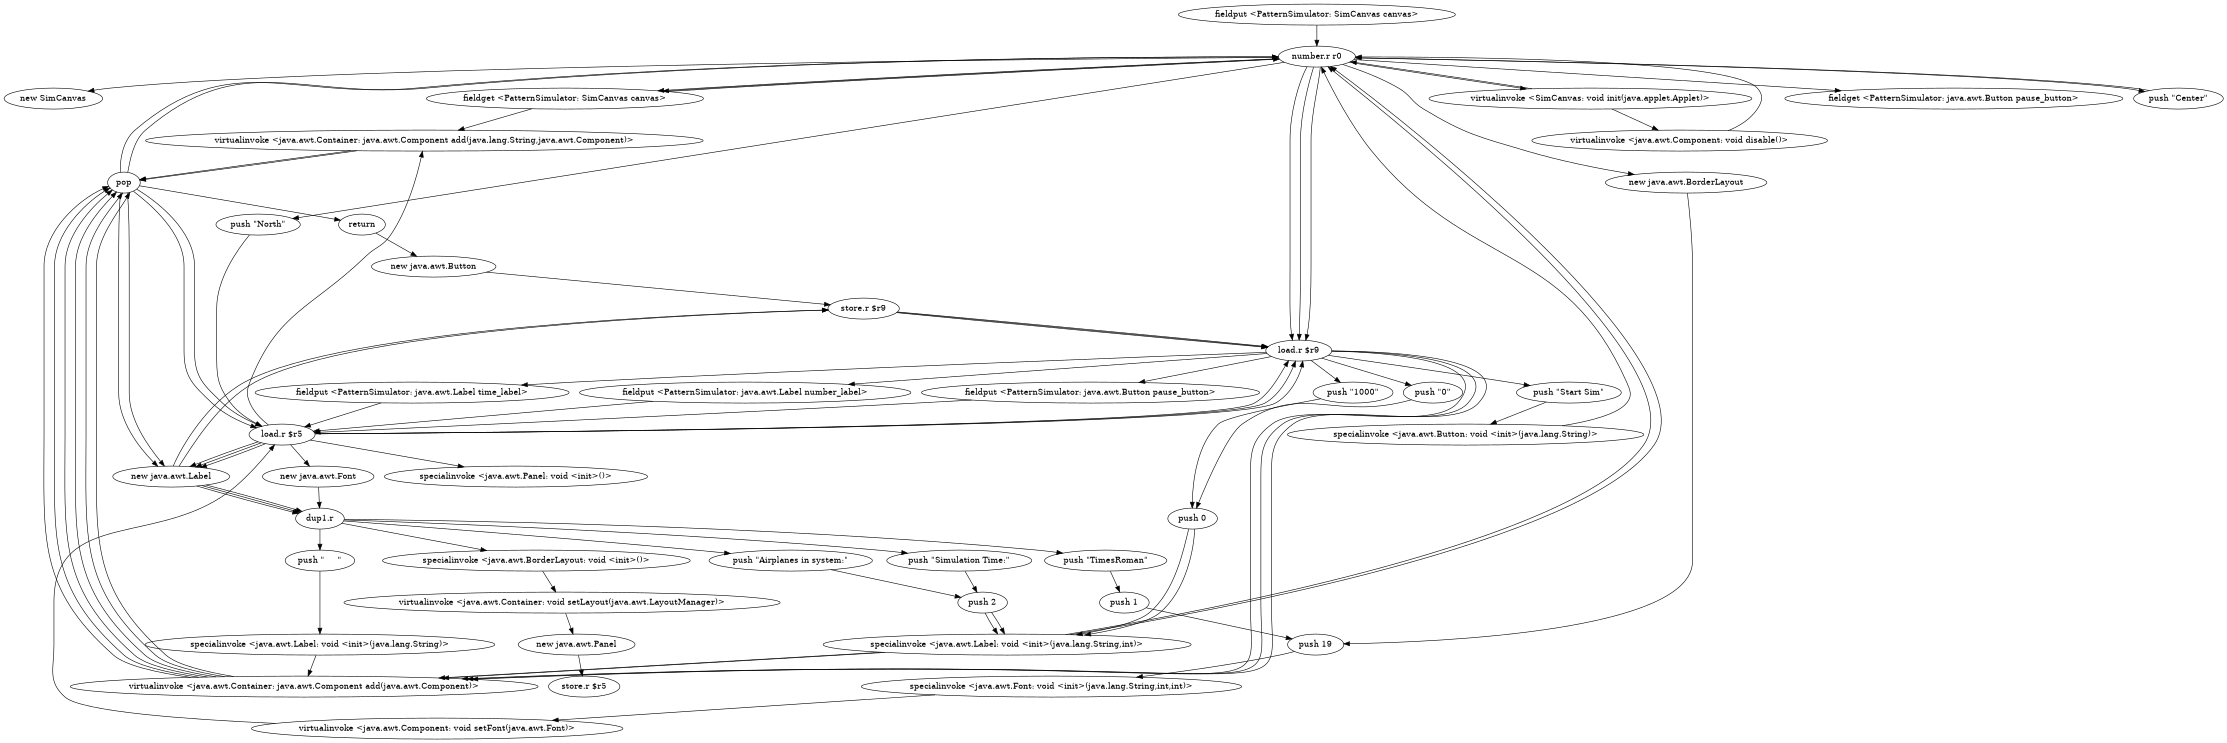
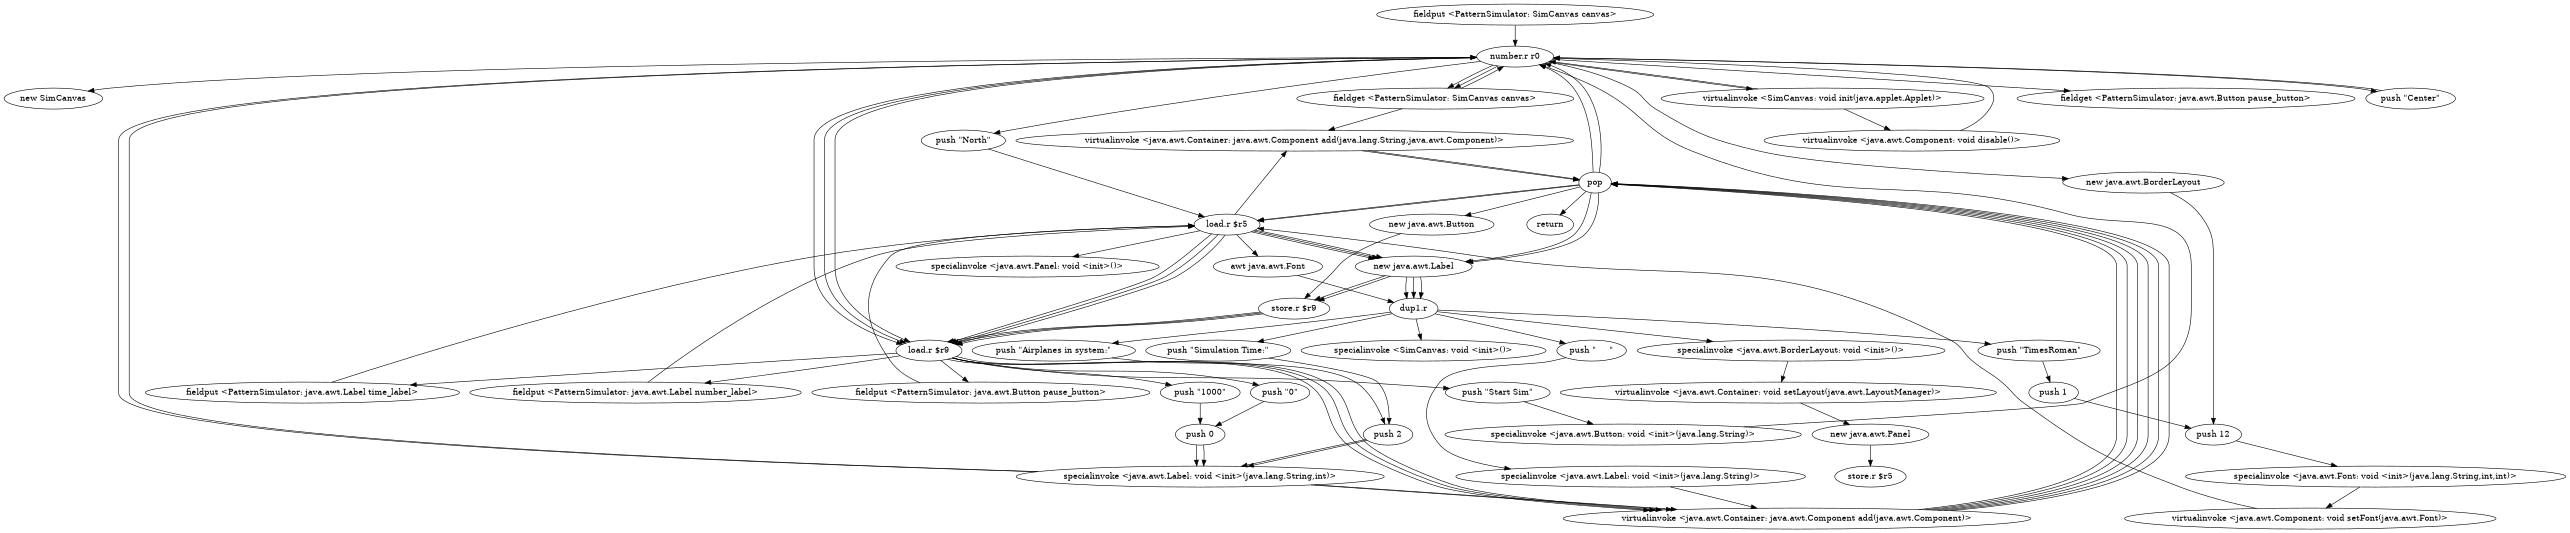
edge "return" -> "new java.awt.Button": now "pop" -> "new java.awt.Button"
node "specialinvoke <SimCanvas: void <init>()>": added
node "new java.awt.Font": label "new java.awt.Font" -> "awt java.awt.Font"
node "push 19": label "push 19" -> "push 12"
